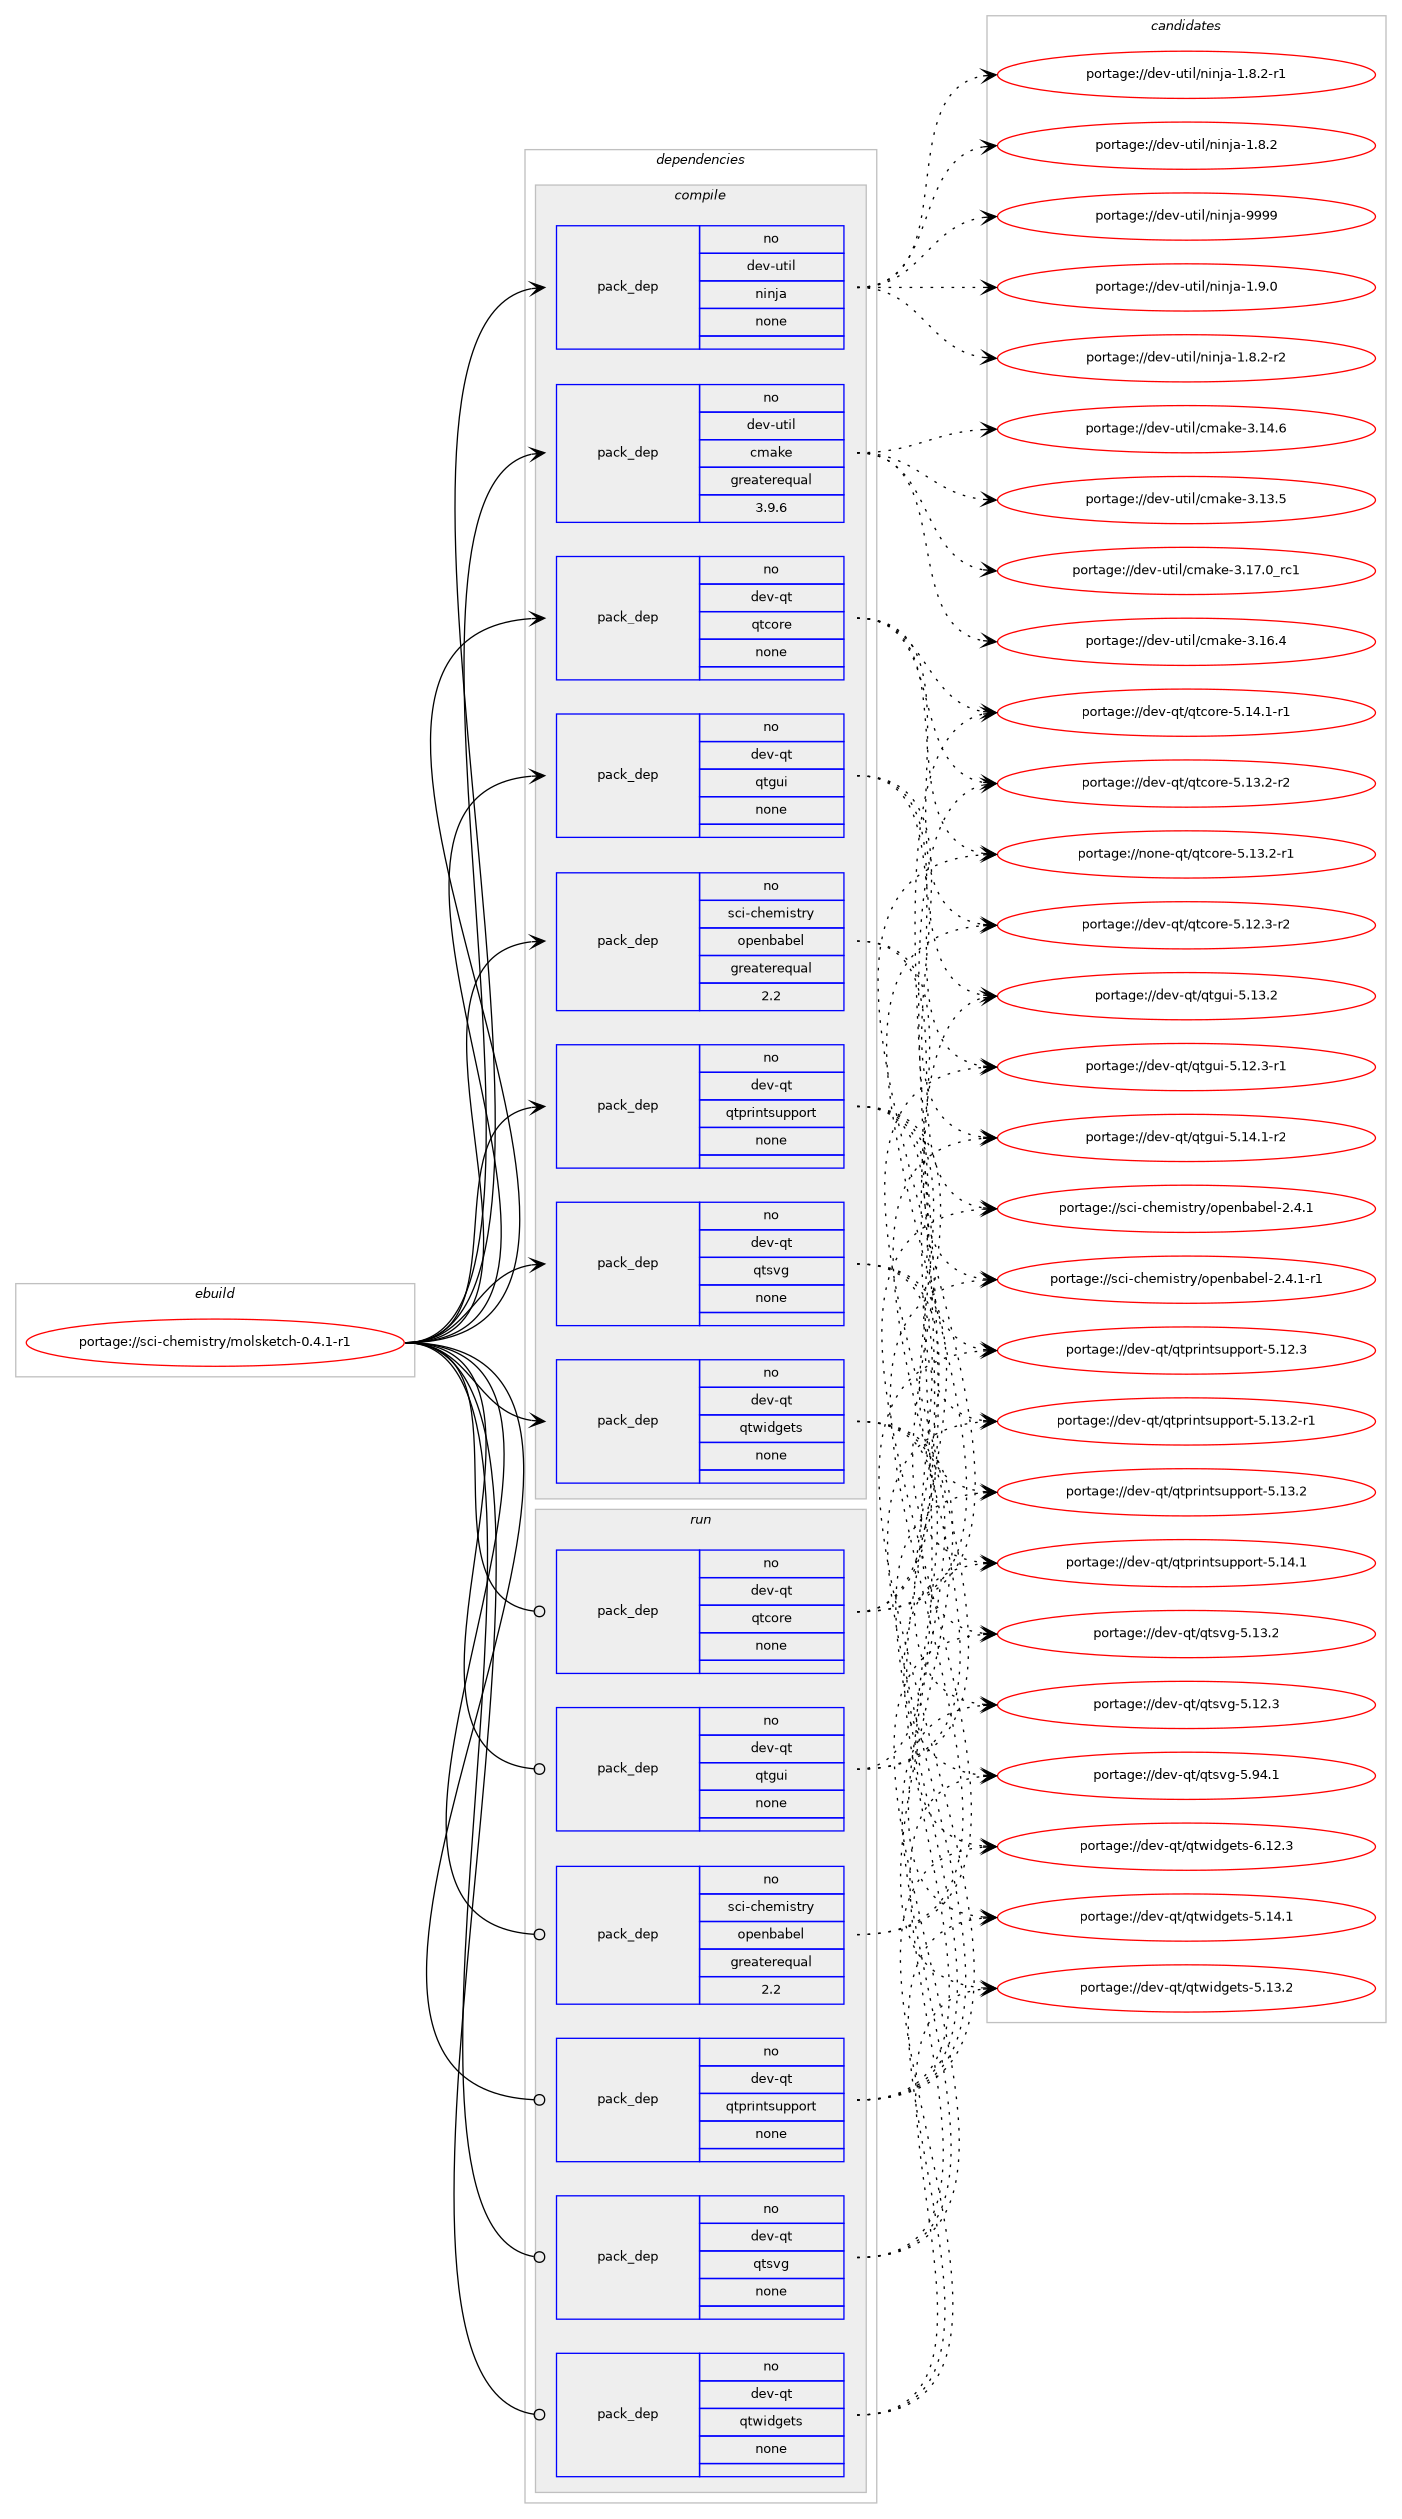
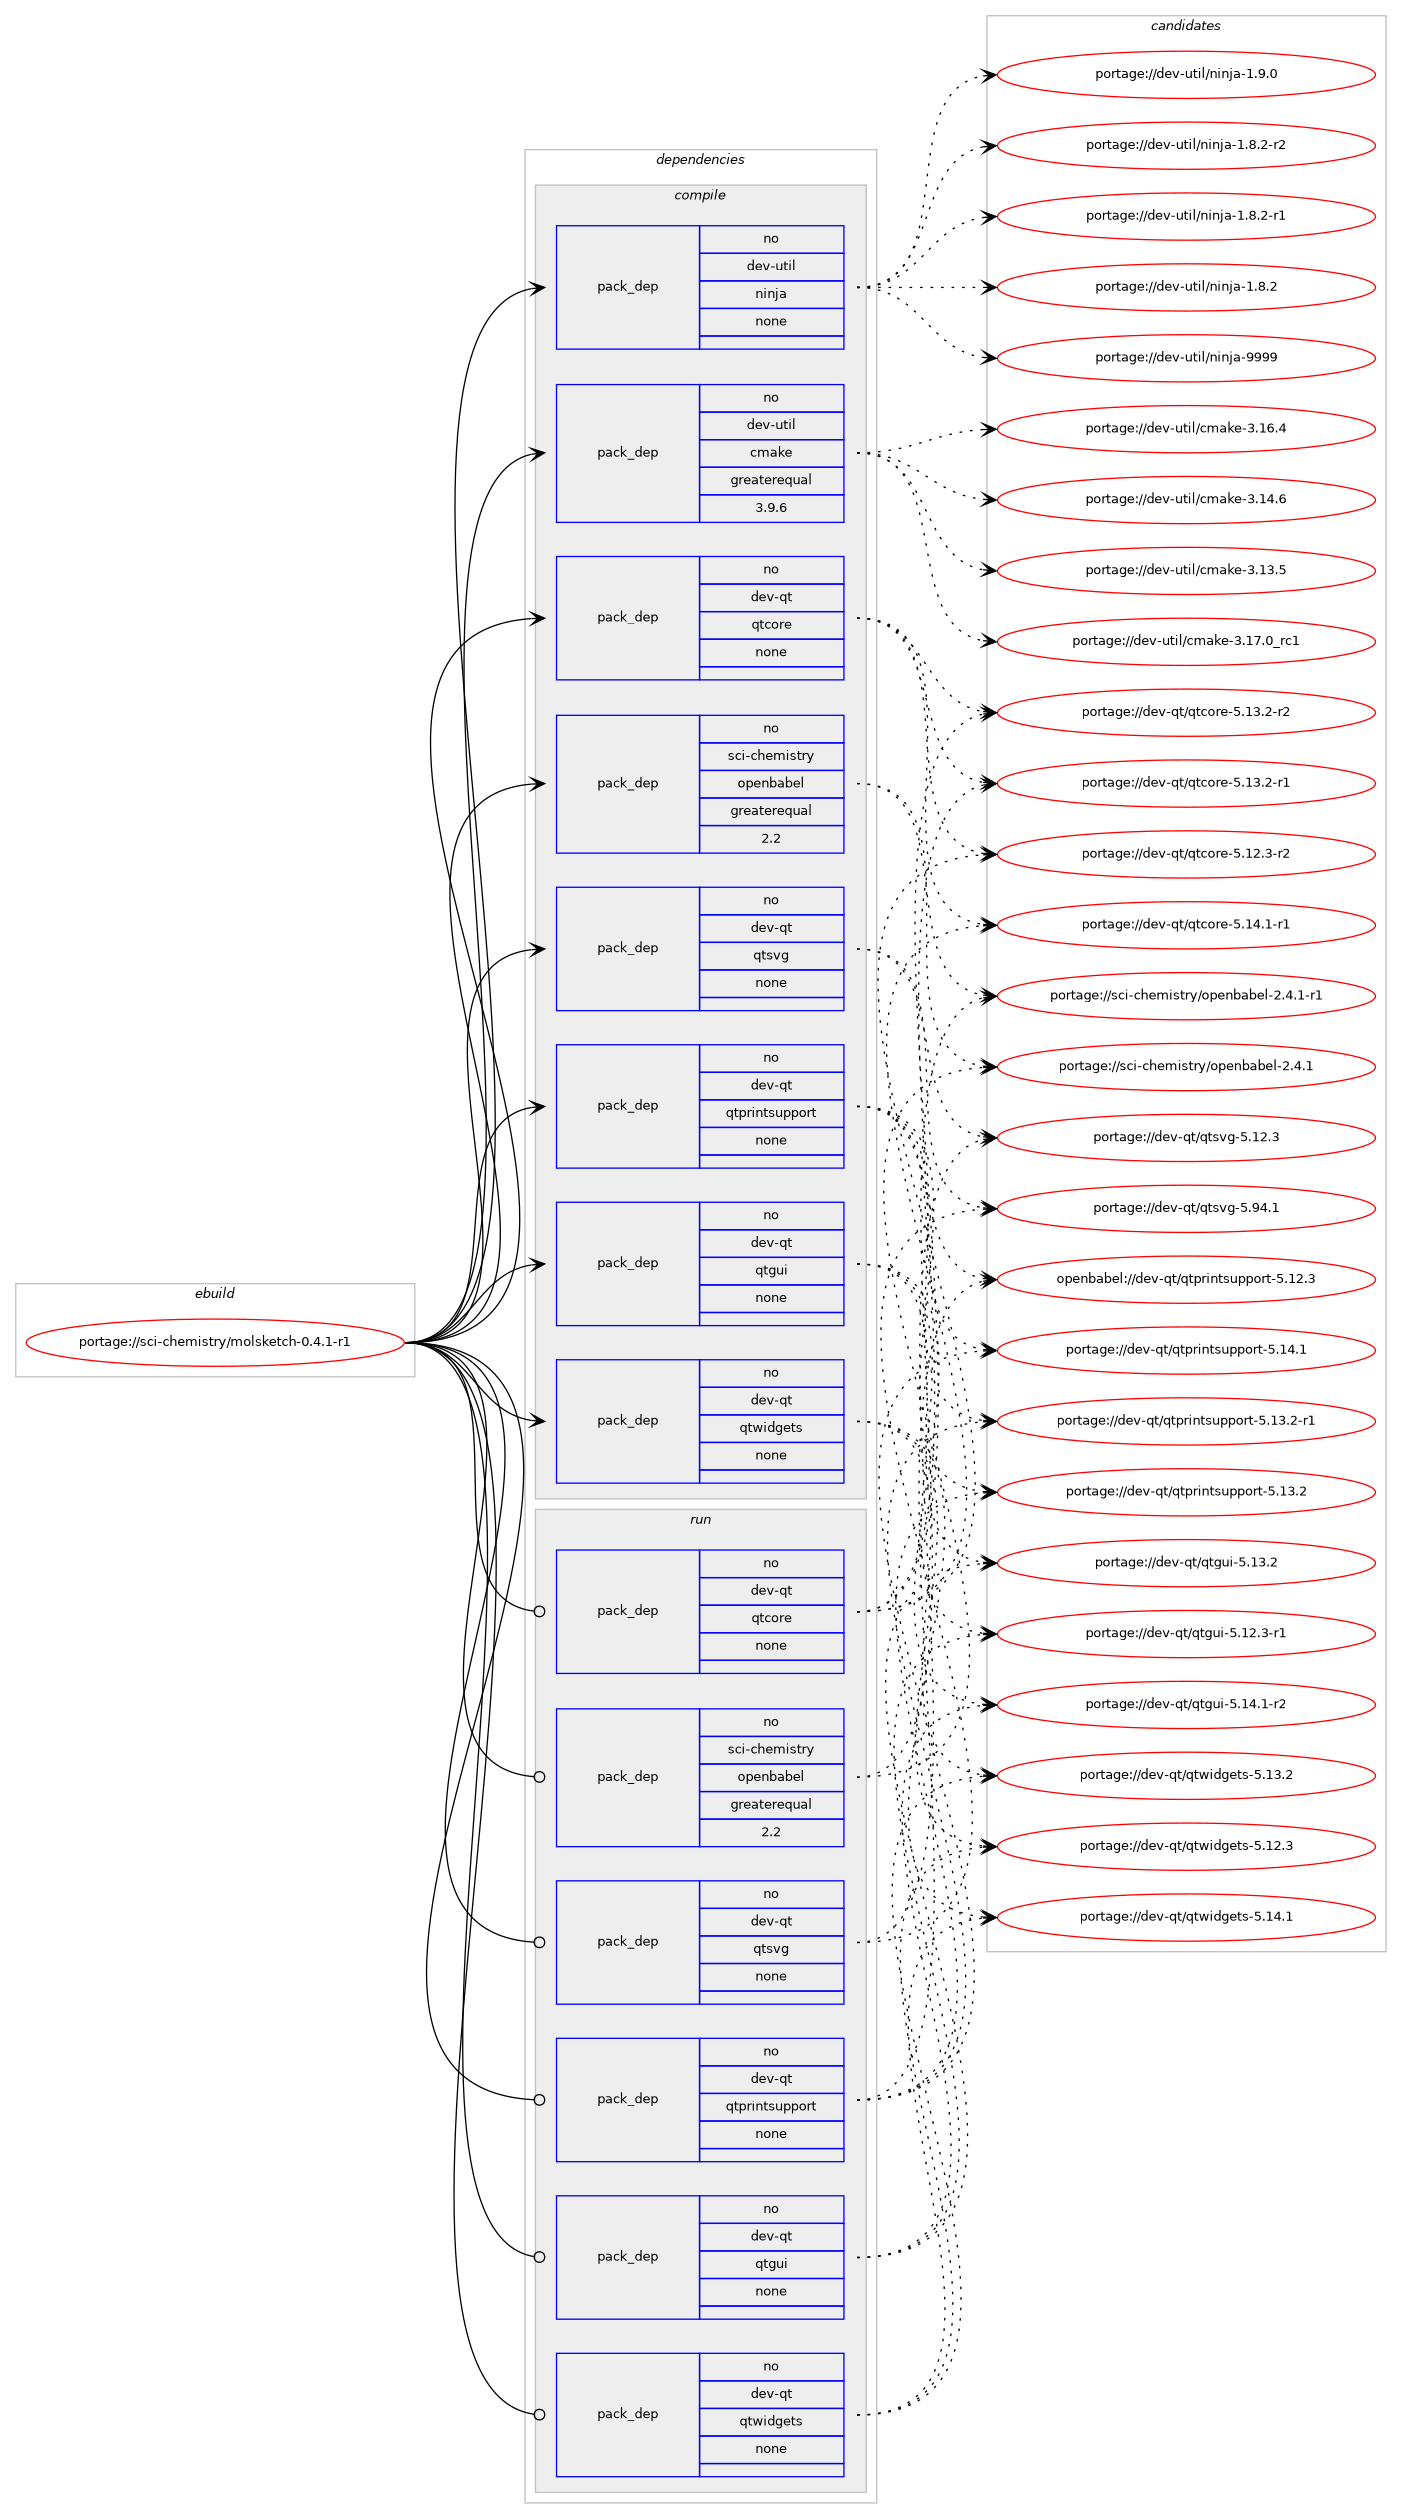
node "portage://none-qt/qtcore-5.13.2-r1": label "portage://none-qt/qtcore-5.13.2-r1" -> "portage://dev-qt/qtcore-5.13.2-r1"
node "portage://dev-qt/qtprintsupport-5.12.3": label "portage://dev-qt/qtprintsupport-5.12.3" -> "openbabel://dev-qt/qtprintsupport-5.12.3"
node "portage://dev-qt/qtsvg-5.13.2": removed
node "portage://dev-qt/qtwidgets-6.12.3": label "portage://dev-qt/qtwidgets-6.12.3" -> "portage://dev-qt/qtwidgets-5.12.3"
